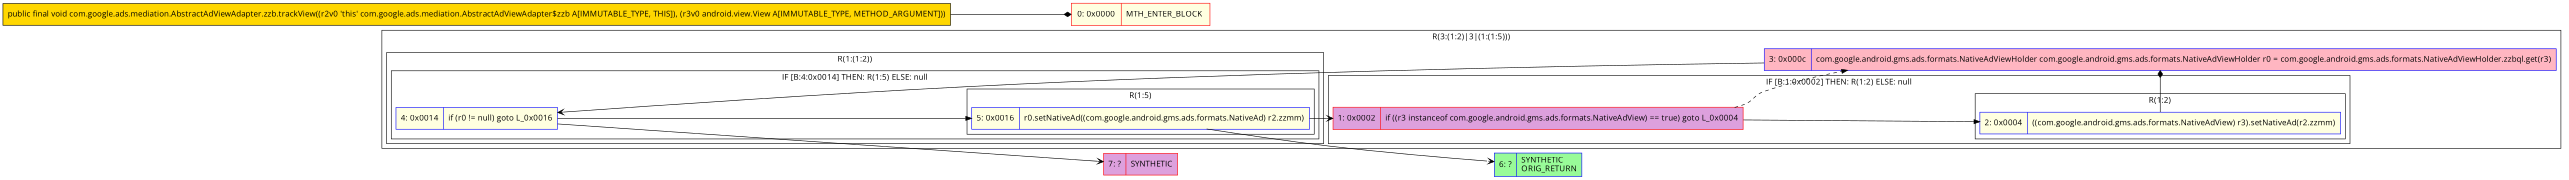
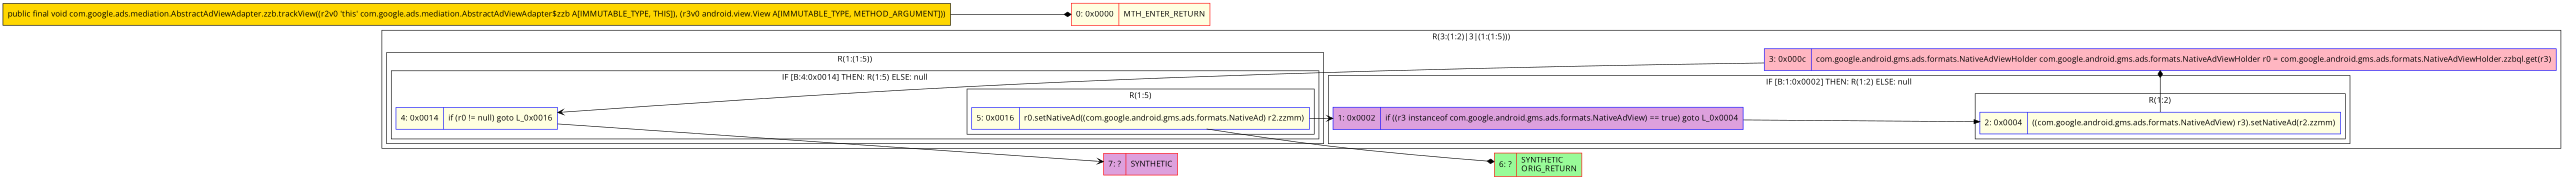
node "0: 0x0000": text "MTH_ENTER_BLOCK" -> "MTH_ENTER_RETURN"
cluster "R(1:(1:2))": label "R(1:(1:2))" -> "R(1:(1:5))"
edge "1: 0x0002" -> "3: 0x000c": removed
edge "4: 0x0014" -> "5: 0x0016": removed
node "1: 0x0002": color red -> blue
edge "5: 0x0016" -> "6: ?": arrowhead vee -> diamond
node "6: ?": color blue -> red
